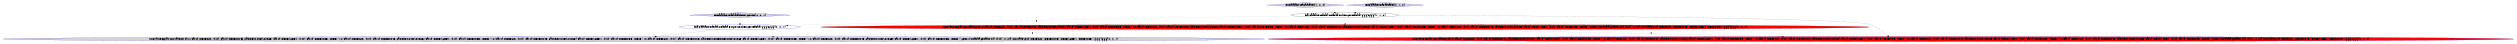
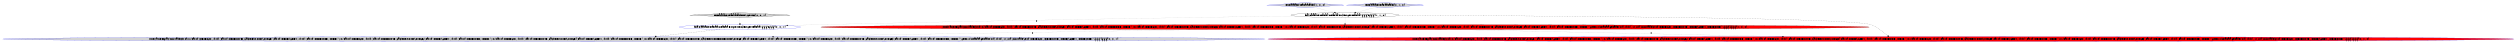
node "testDatabaseMetaDataTablesAsSuperuser['0', '0', '1']": color blue -> black
